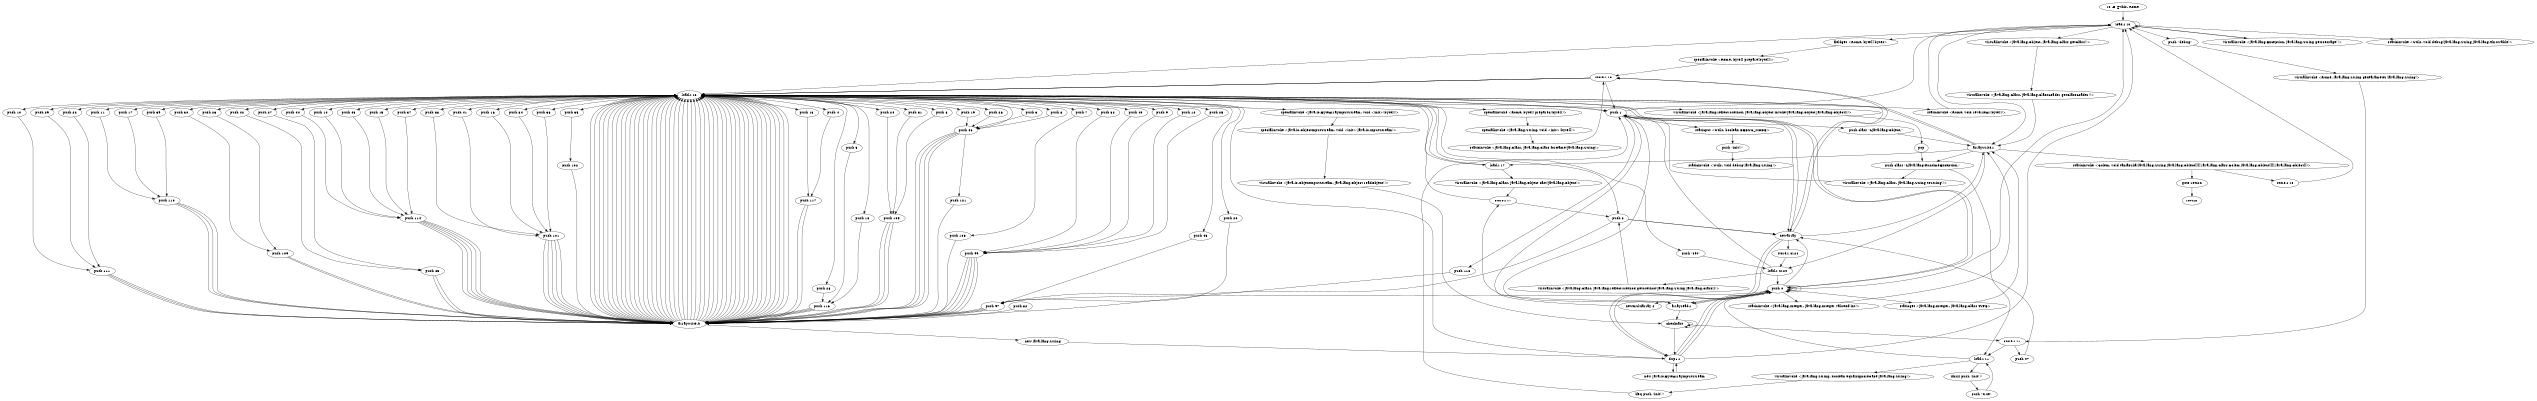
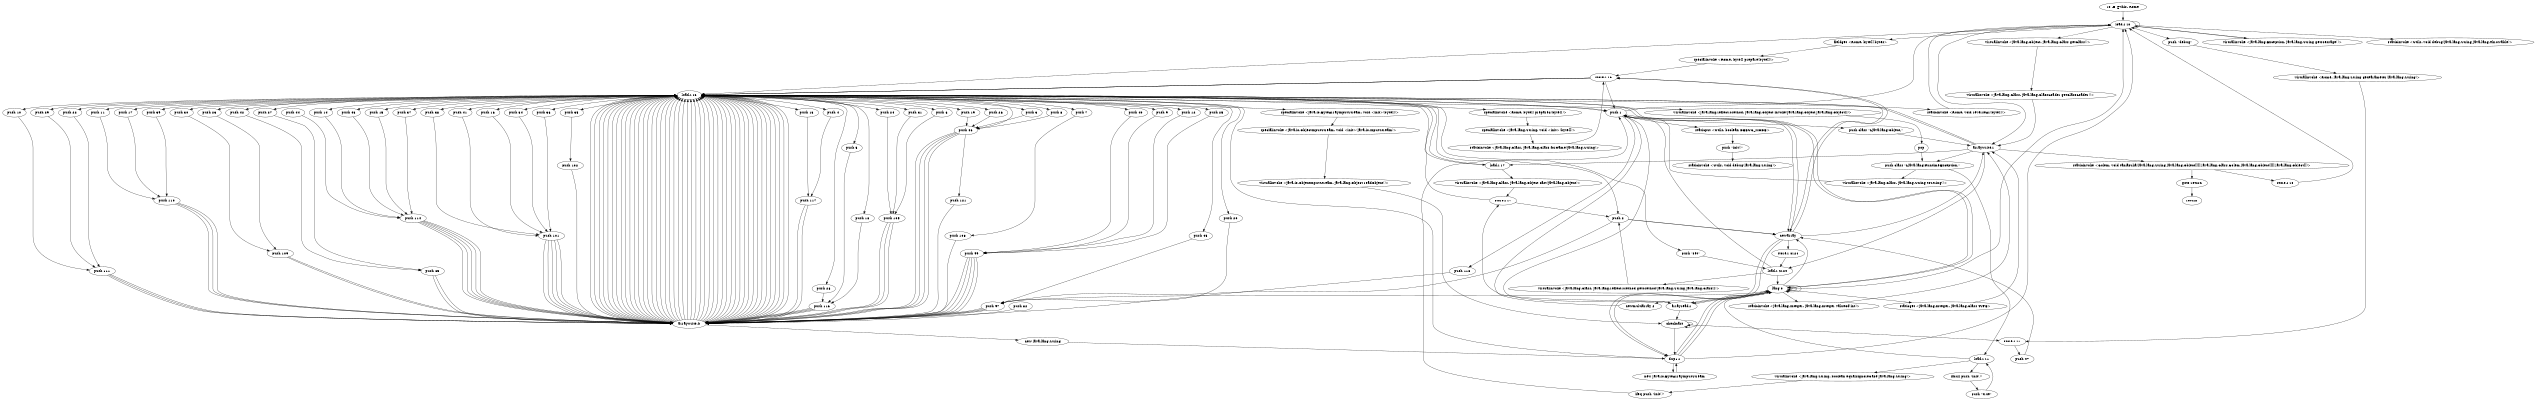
edge "load.r r6" -> "push 44": removed
node "push 32": removed
node "push 0": label "push 0" -> "lang 0"
edge "store.r r1" -> "load.r r1": removed
